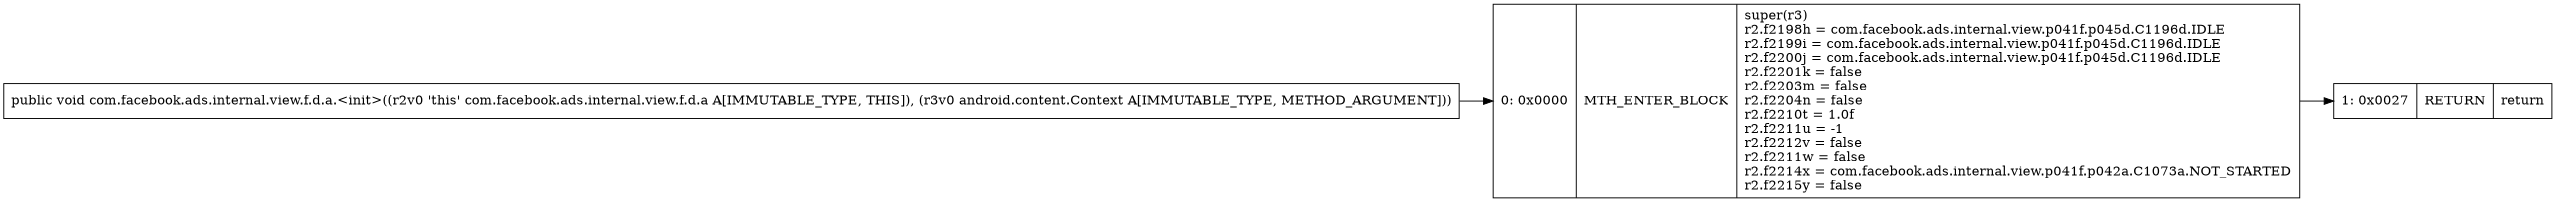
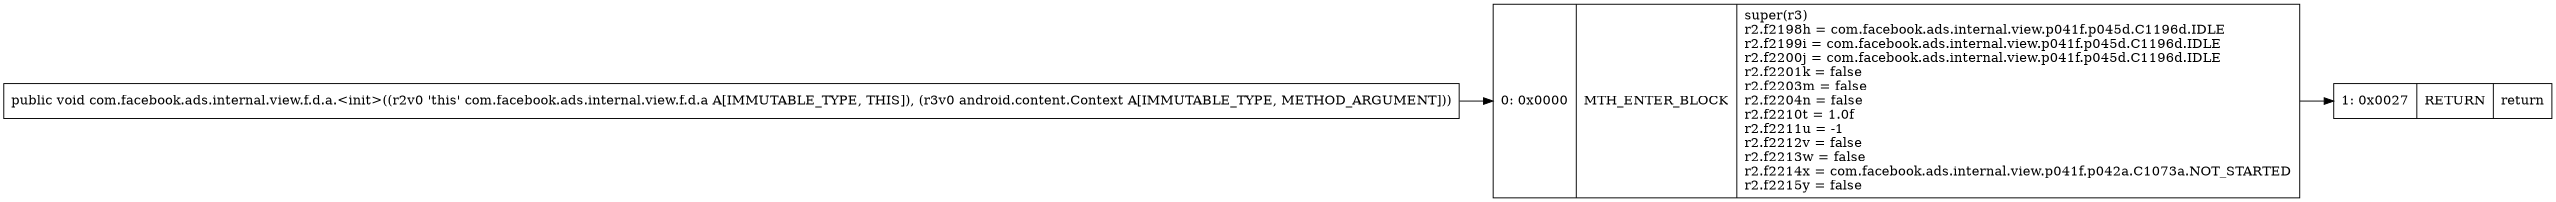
node "0: 0x0000": text "r2.f2211w = false" -> "r2.f2213w = false"
